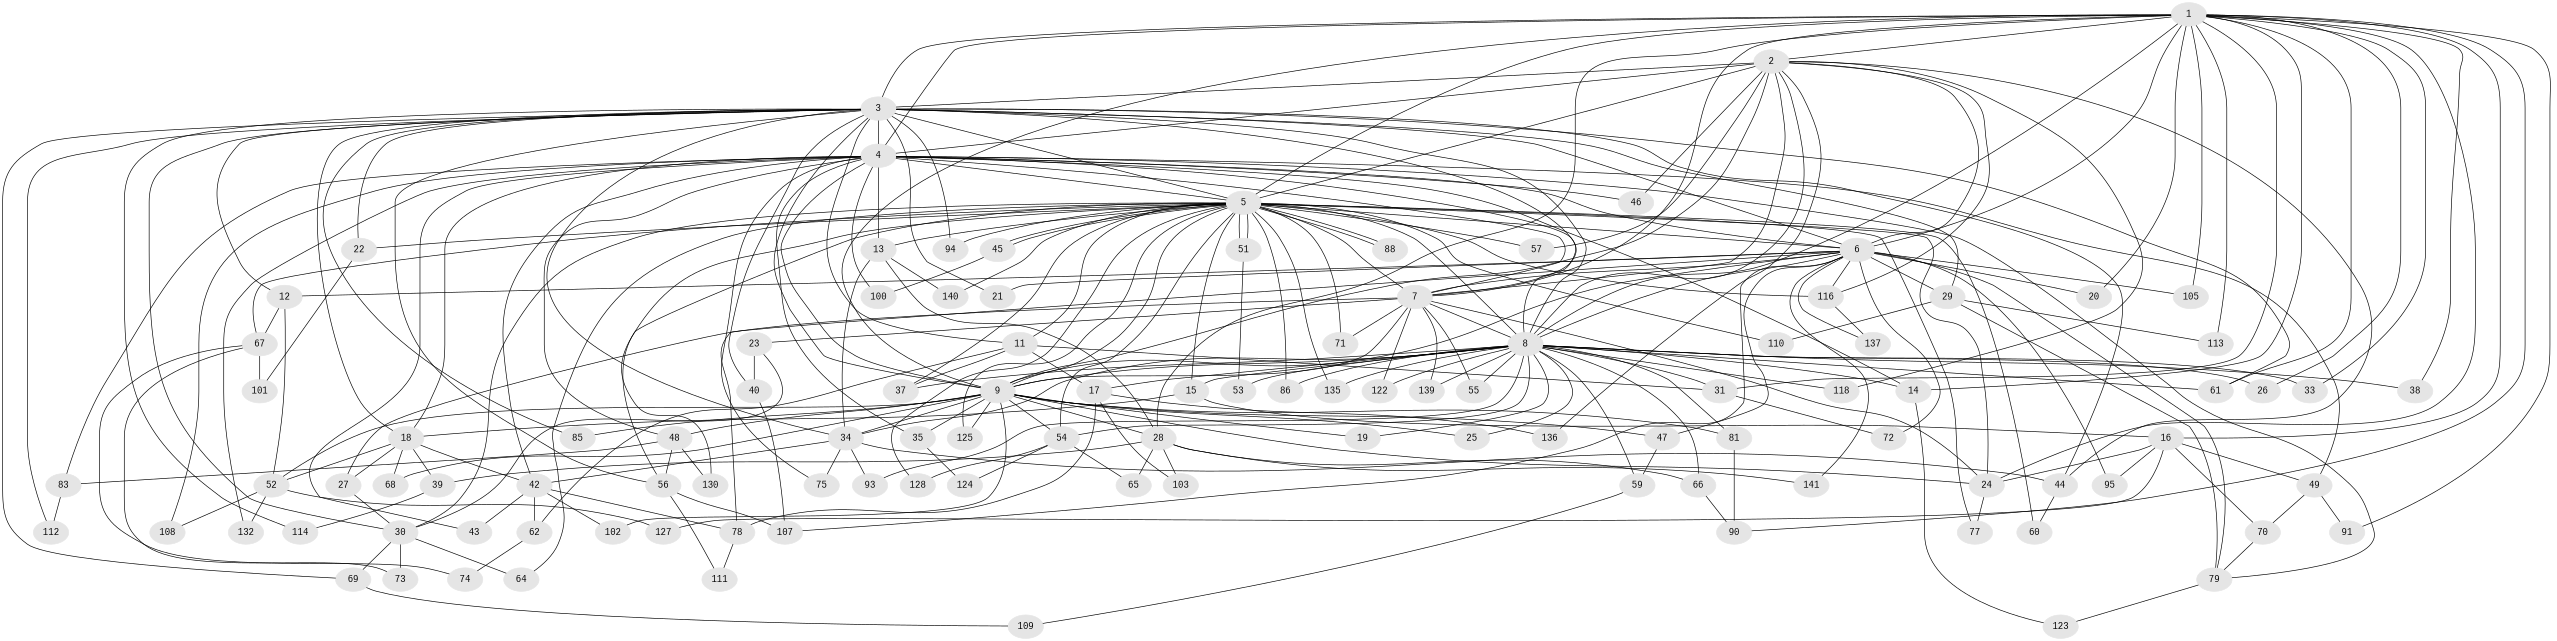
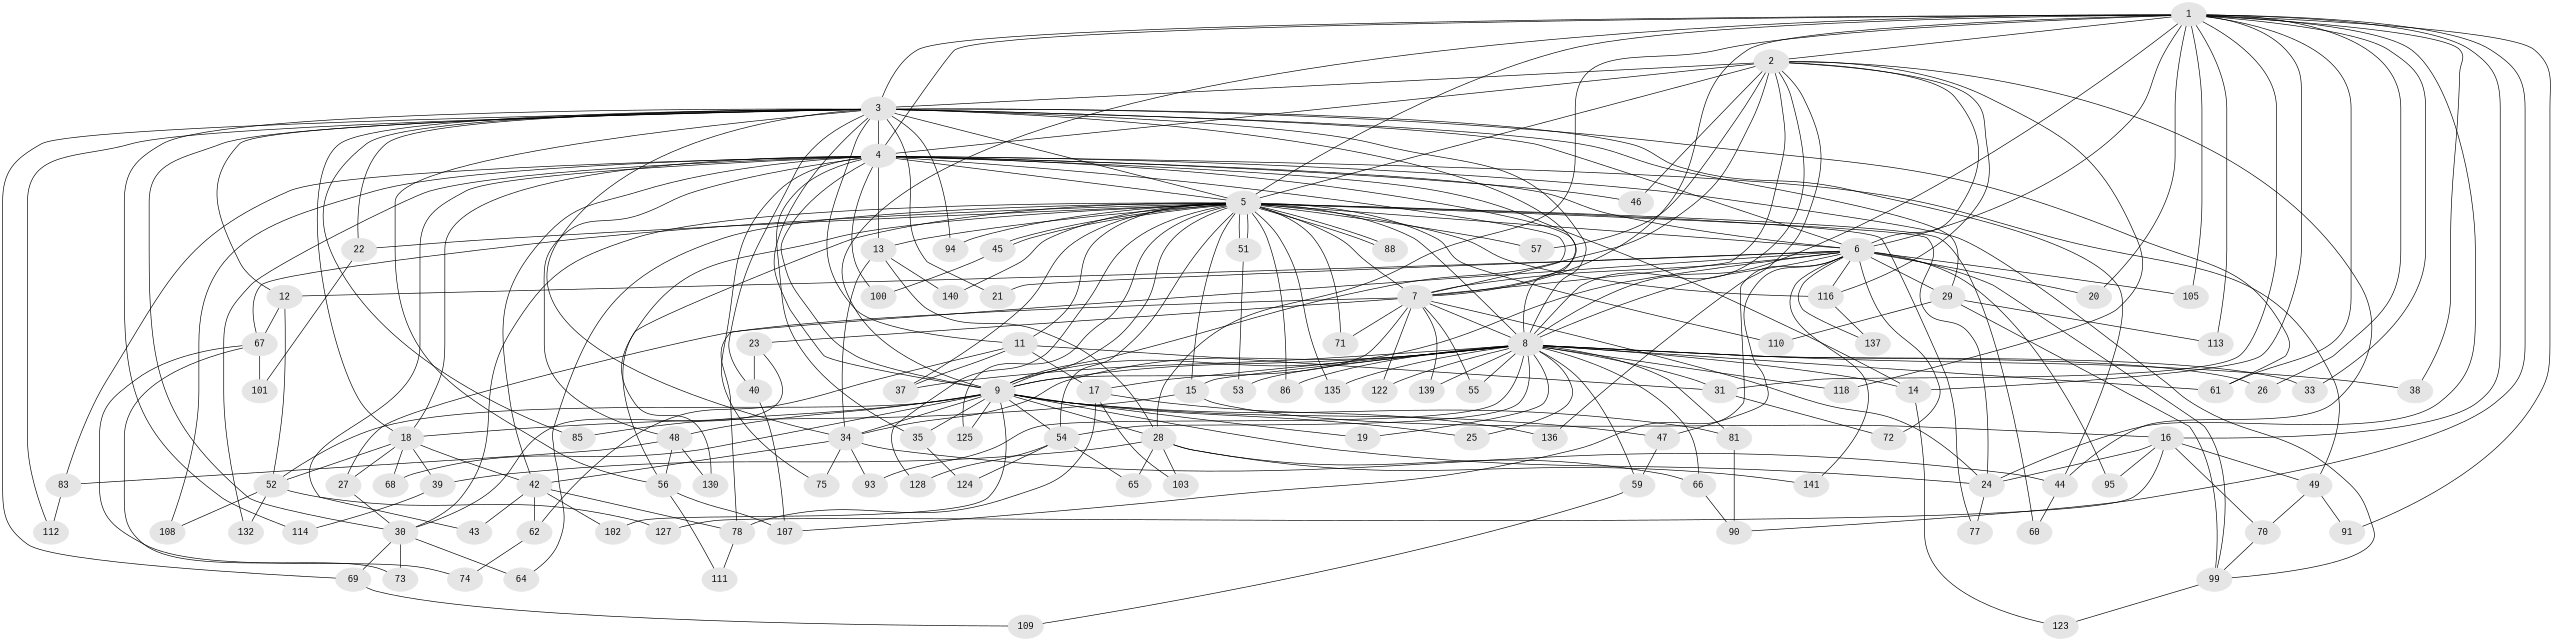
node "79": label "79" -> "99"
